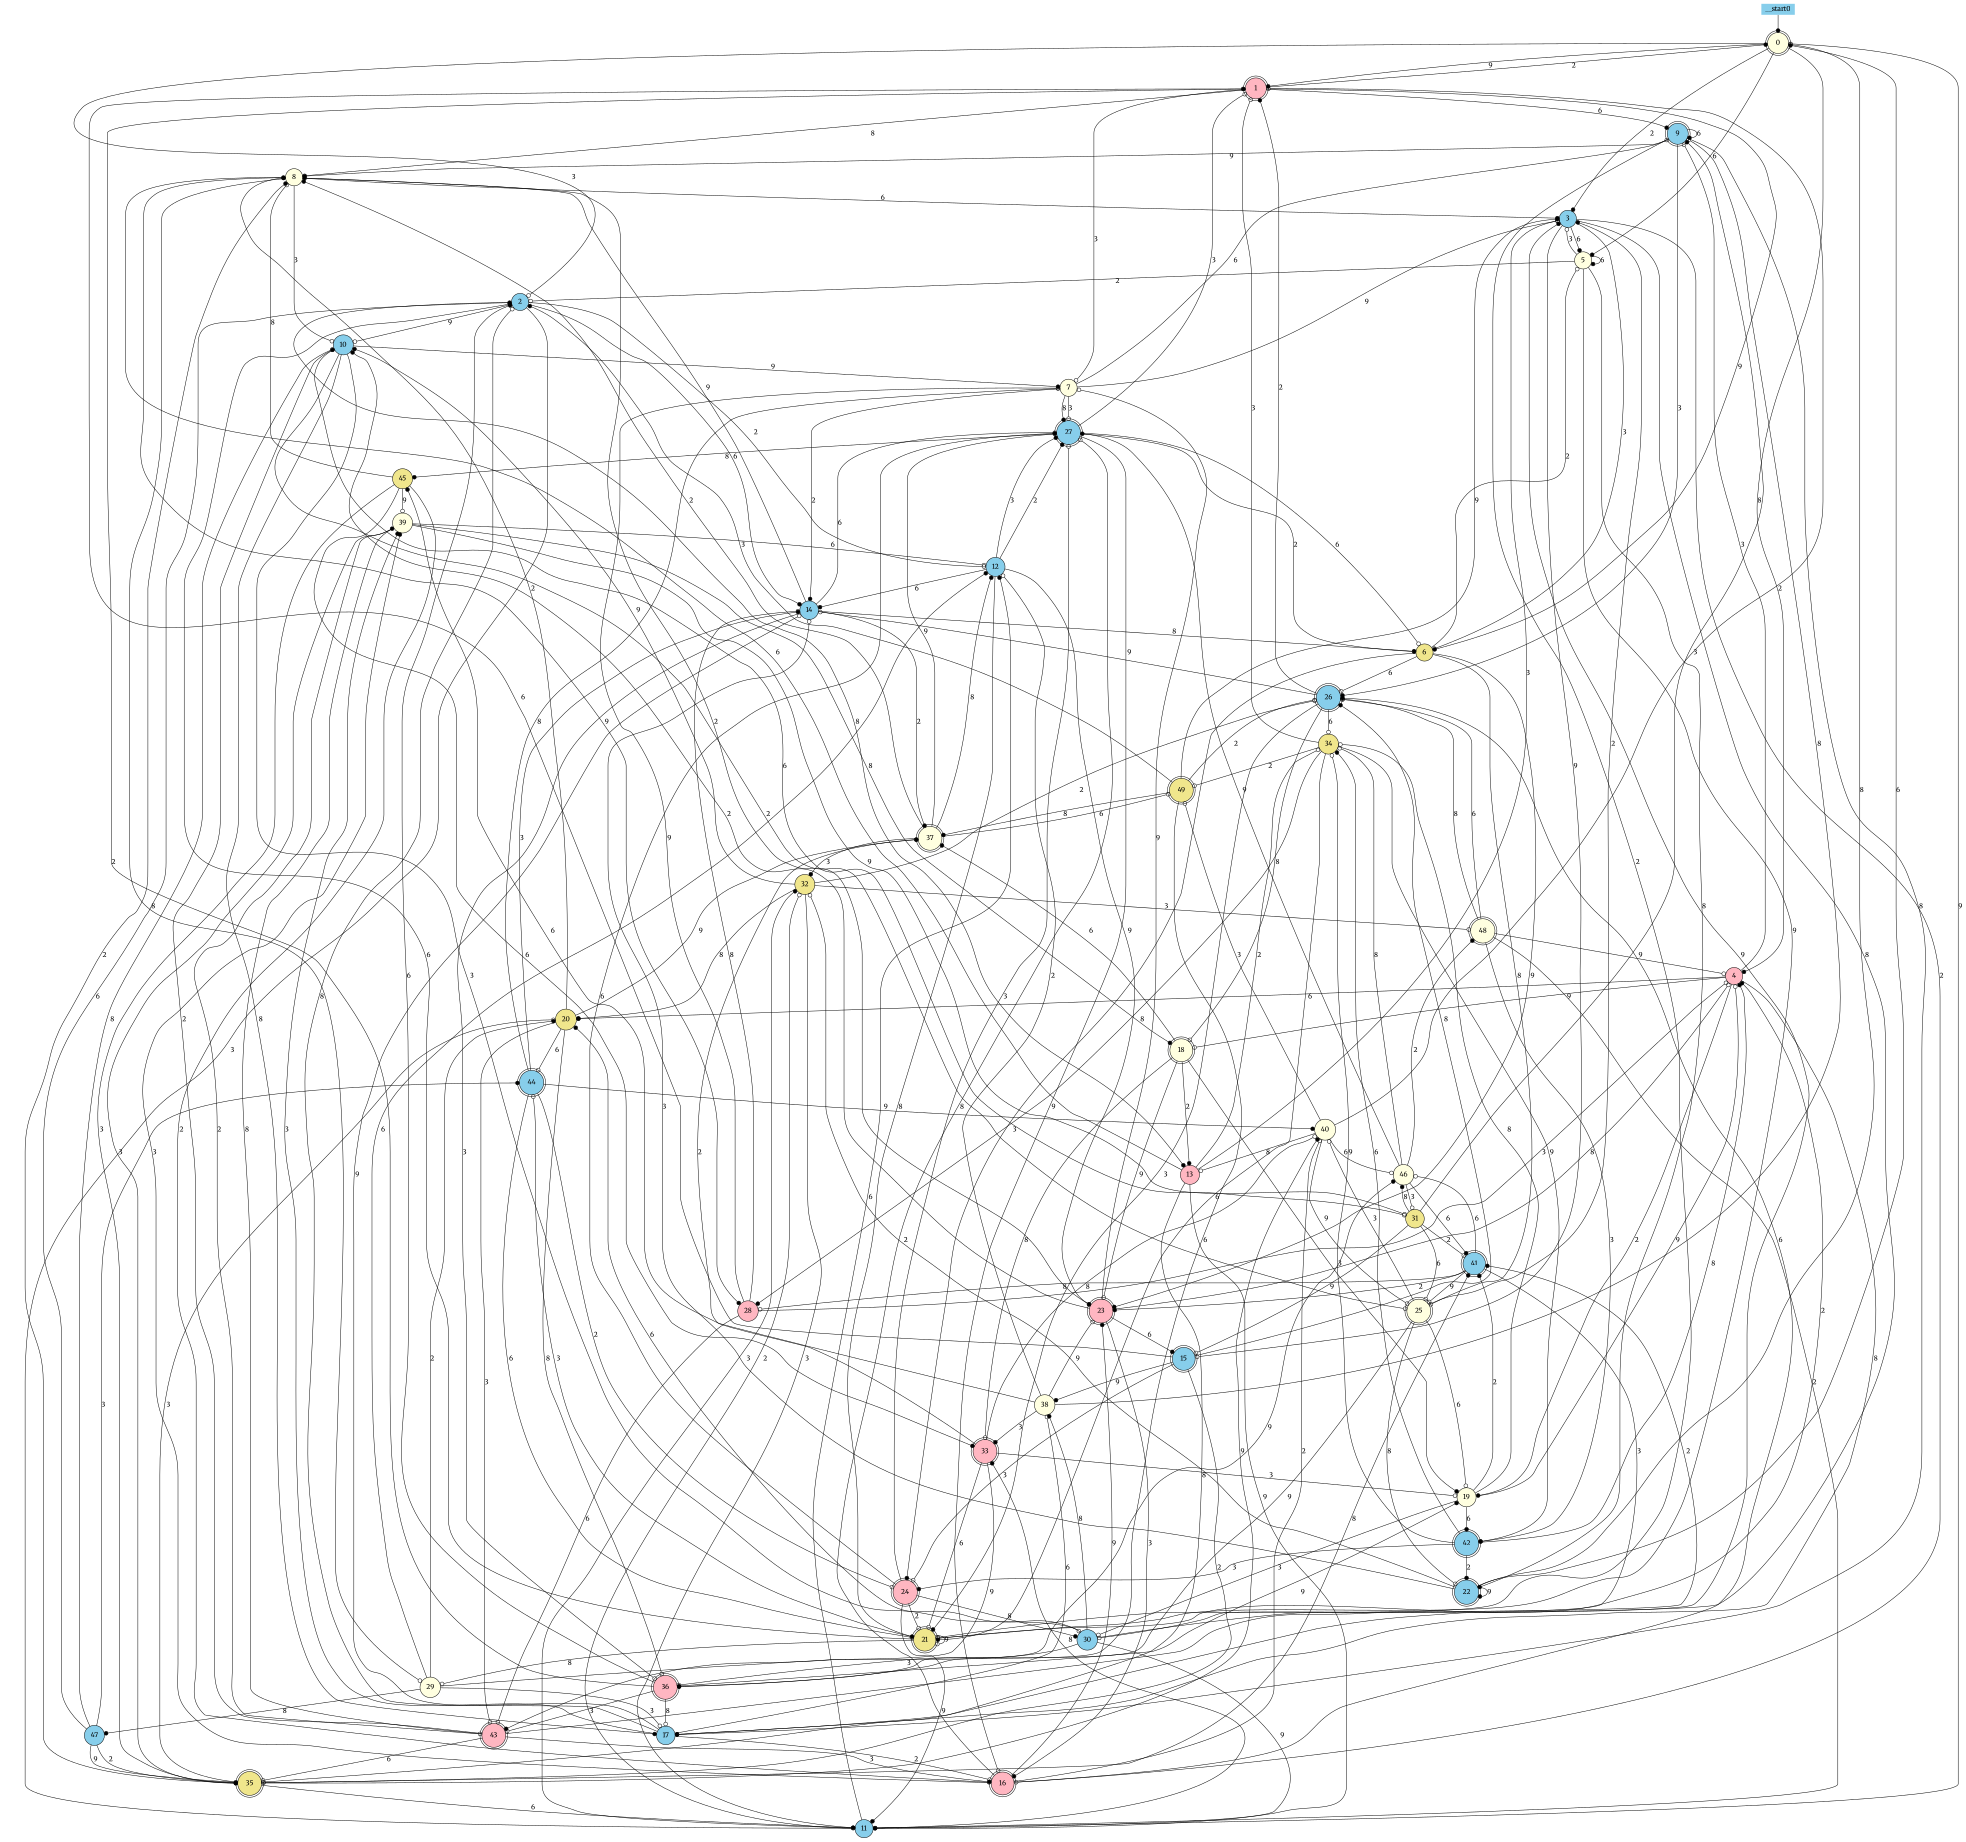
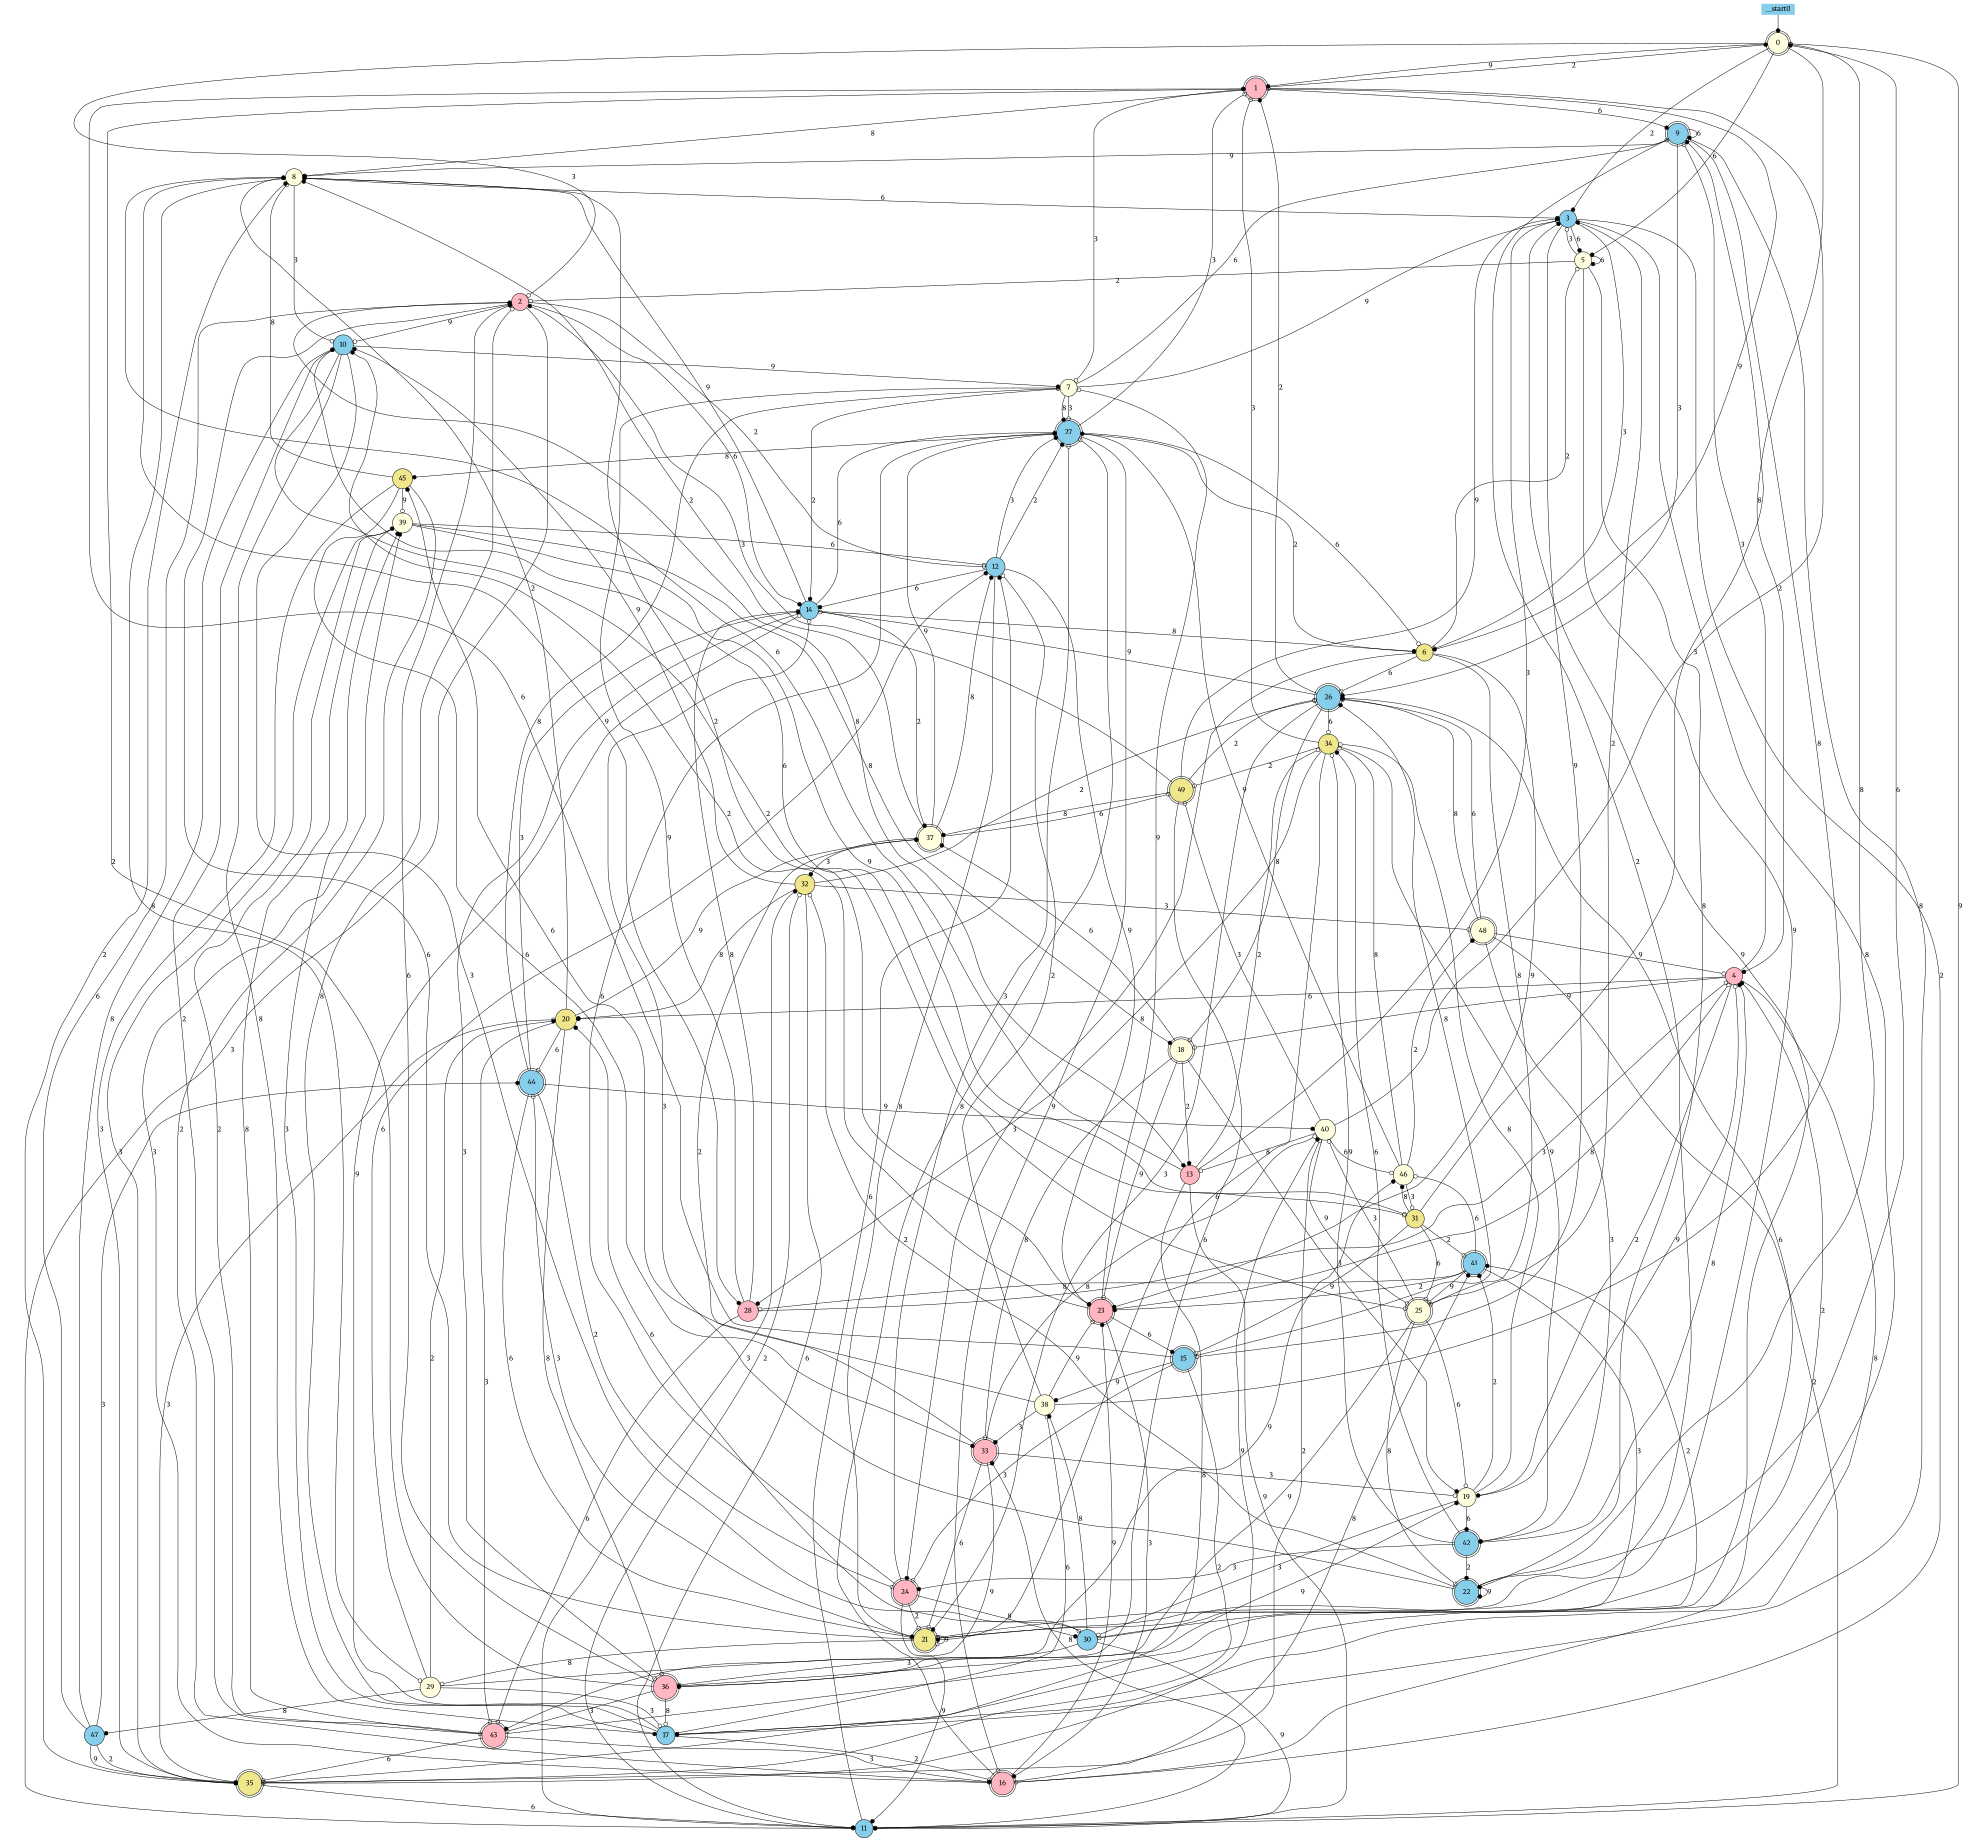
node "2": fillcolor skyblue -> lightpink
edge "46" -> "41": removed, label "6"
edge "32" -> "11": label "3" -> "6"
